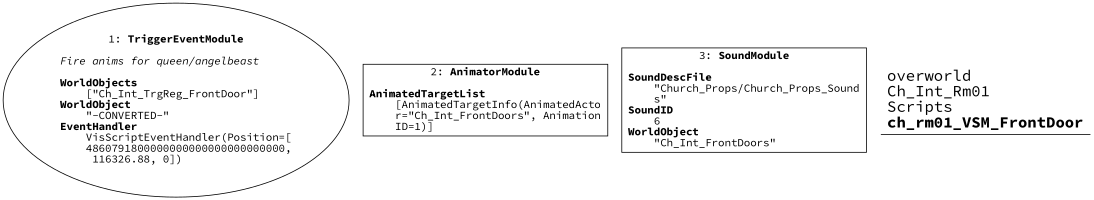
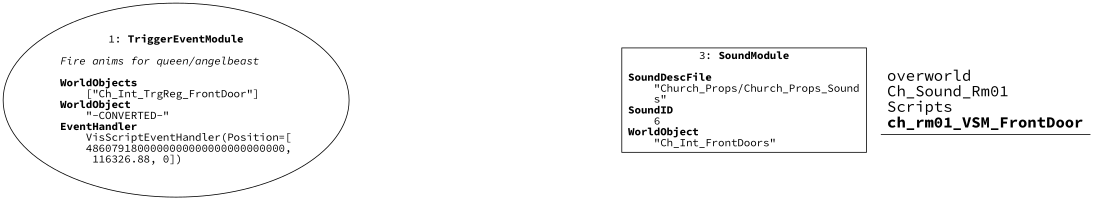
node "overworld": text "Ch_Int_Rm01" -> "Ch_Sound_Rm01"
node "2:": removed
